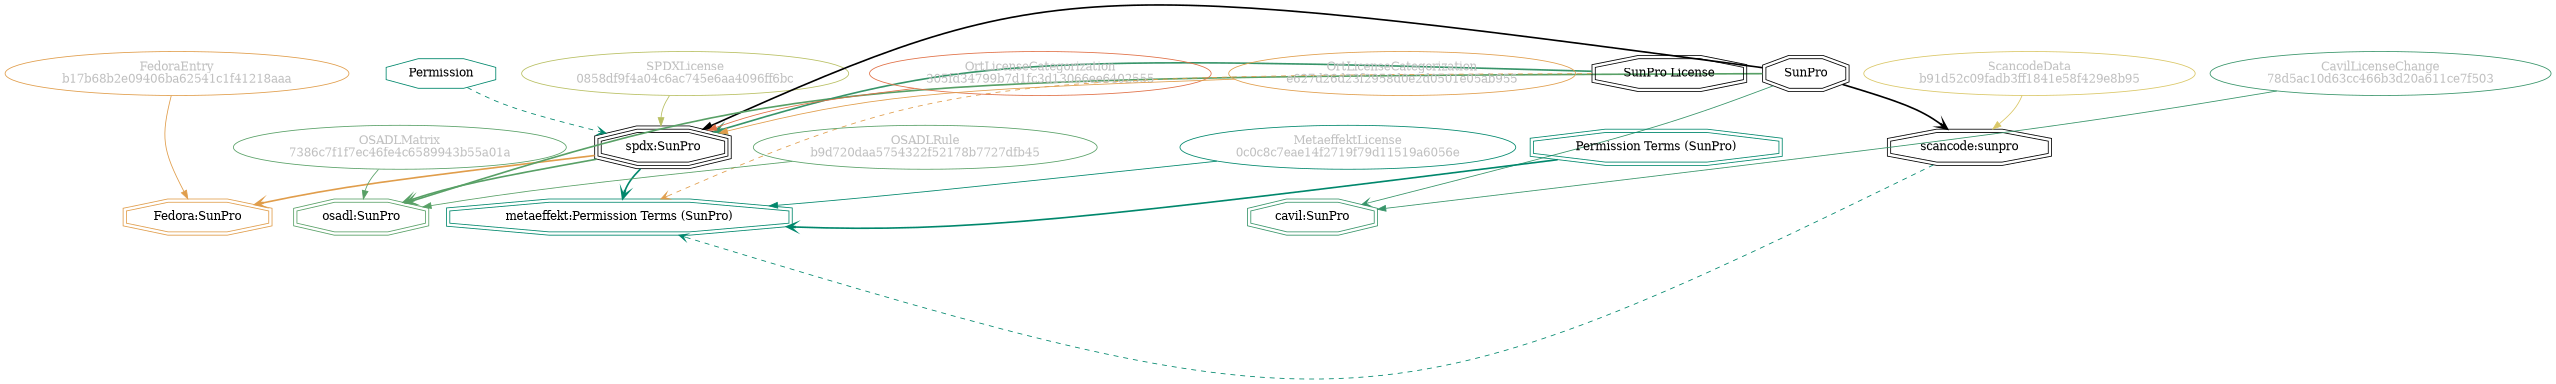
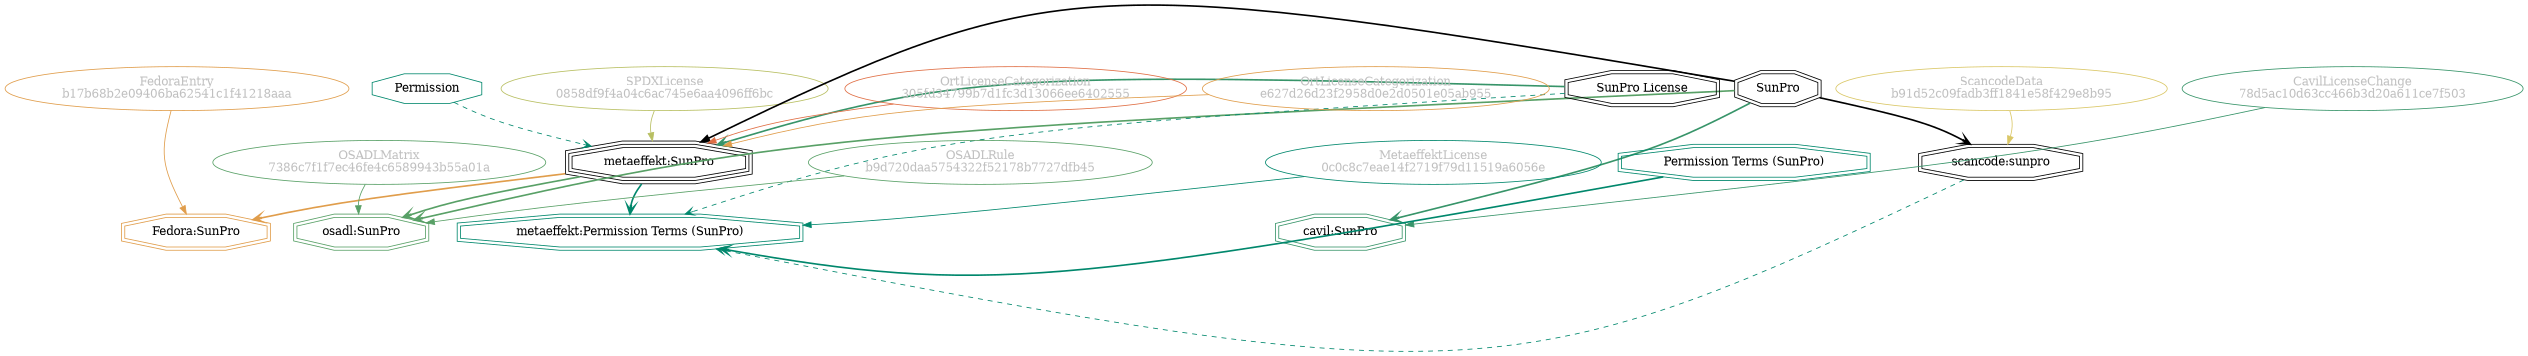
edge "SunPro License" -> "metaeffekt:Permission Terms (SunPro)": color #e09d4b -> #00876c
node "spdx:SunPro": label "spdx:SunPro" -> "metaeffekt:SunPro"
edge "SunPro" -> "cavil:SunPro": style solid -> bold
